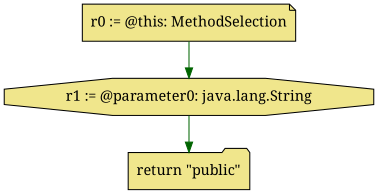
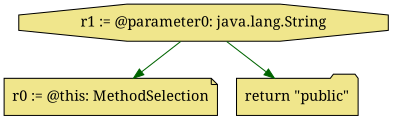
edge "r0 := @this: MethodSelection" -> "r1 := @parameter0: java.lang.String": reversed
